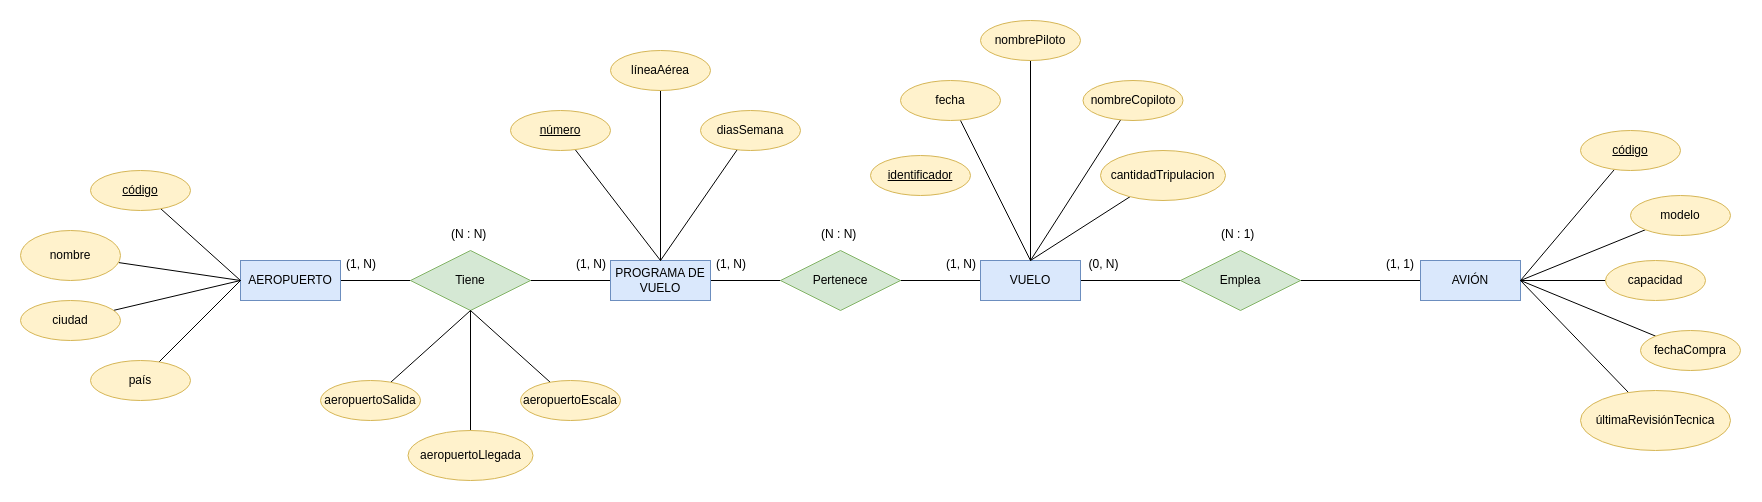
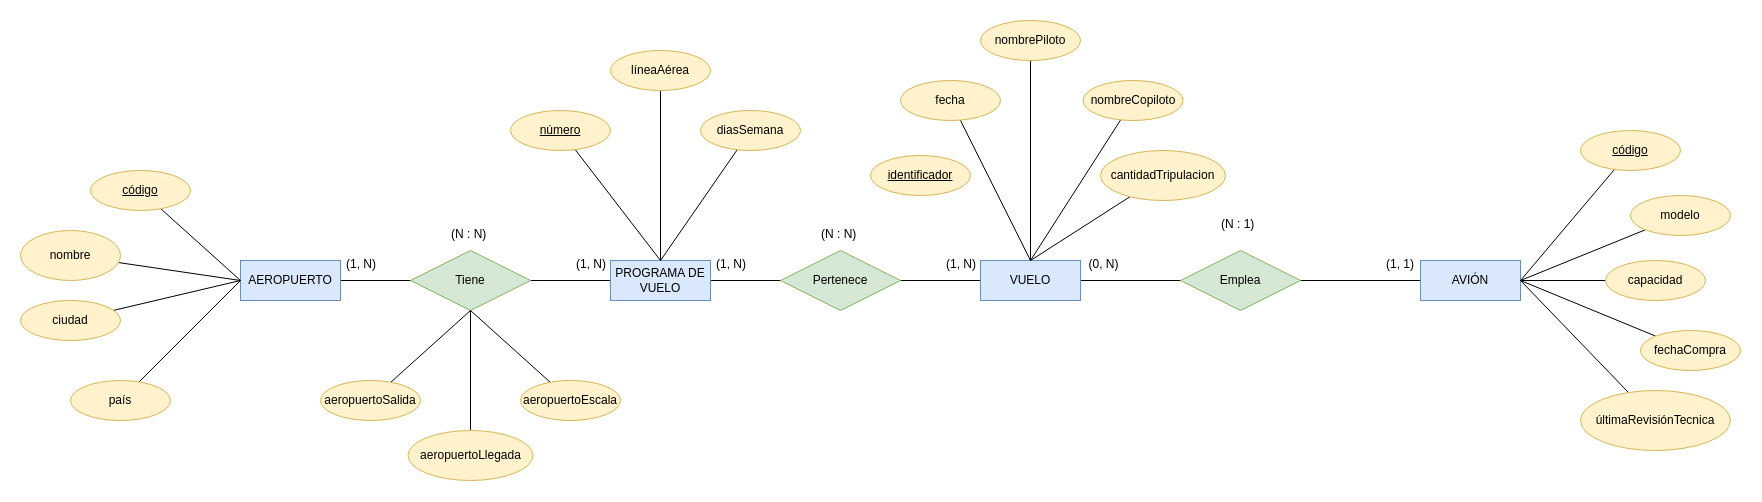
node "(N : 1)": moved (1241, 236) -> (1241, 226)
node "país": moved (141, 381) -> (121, 401)
